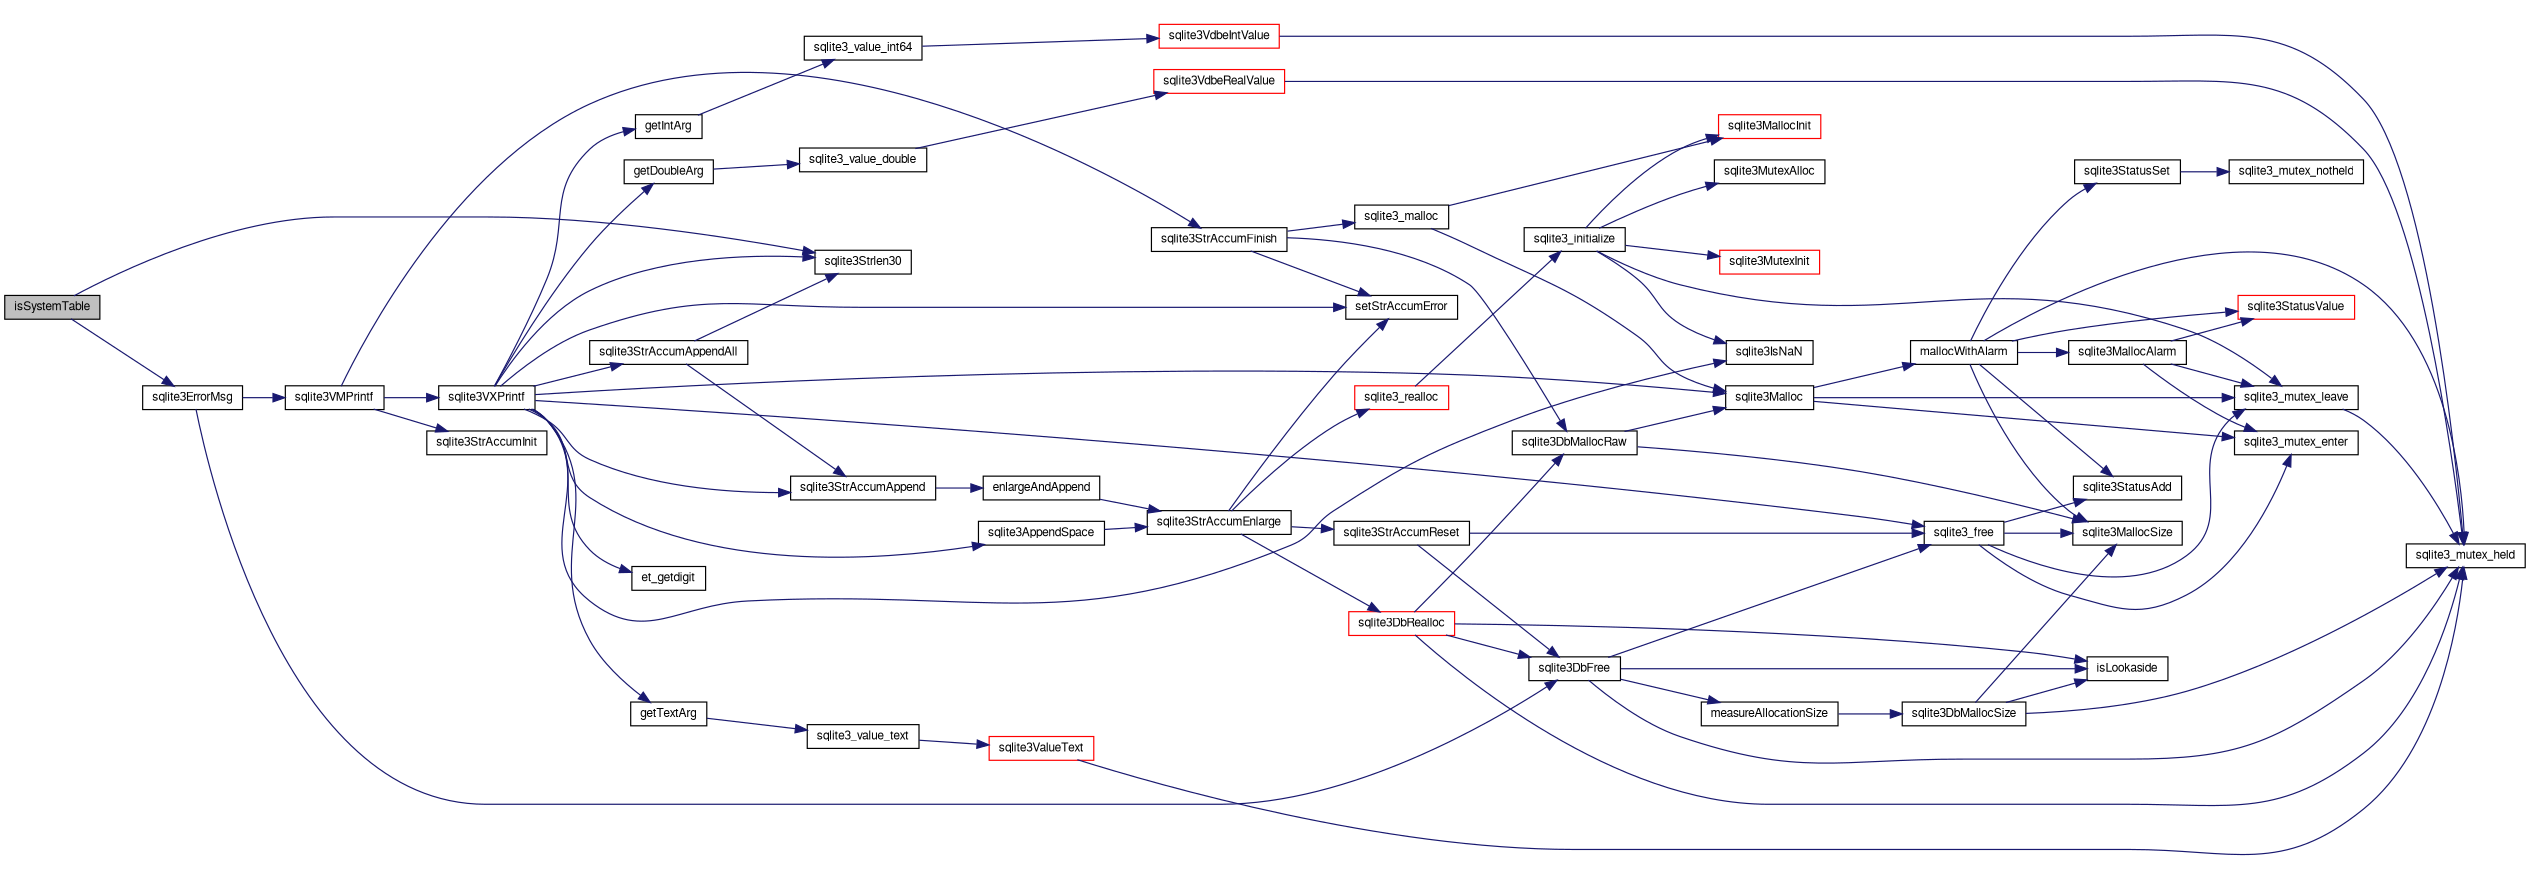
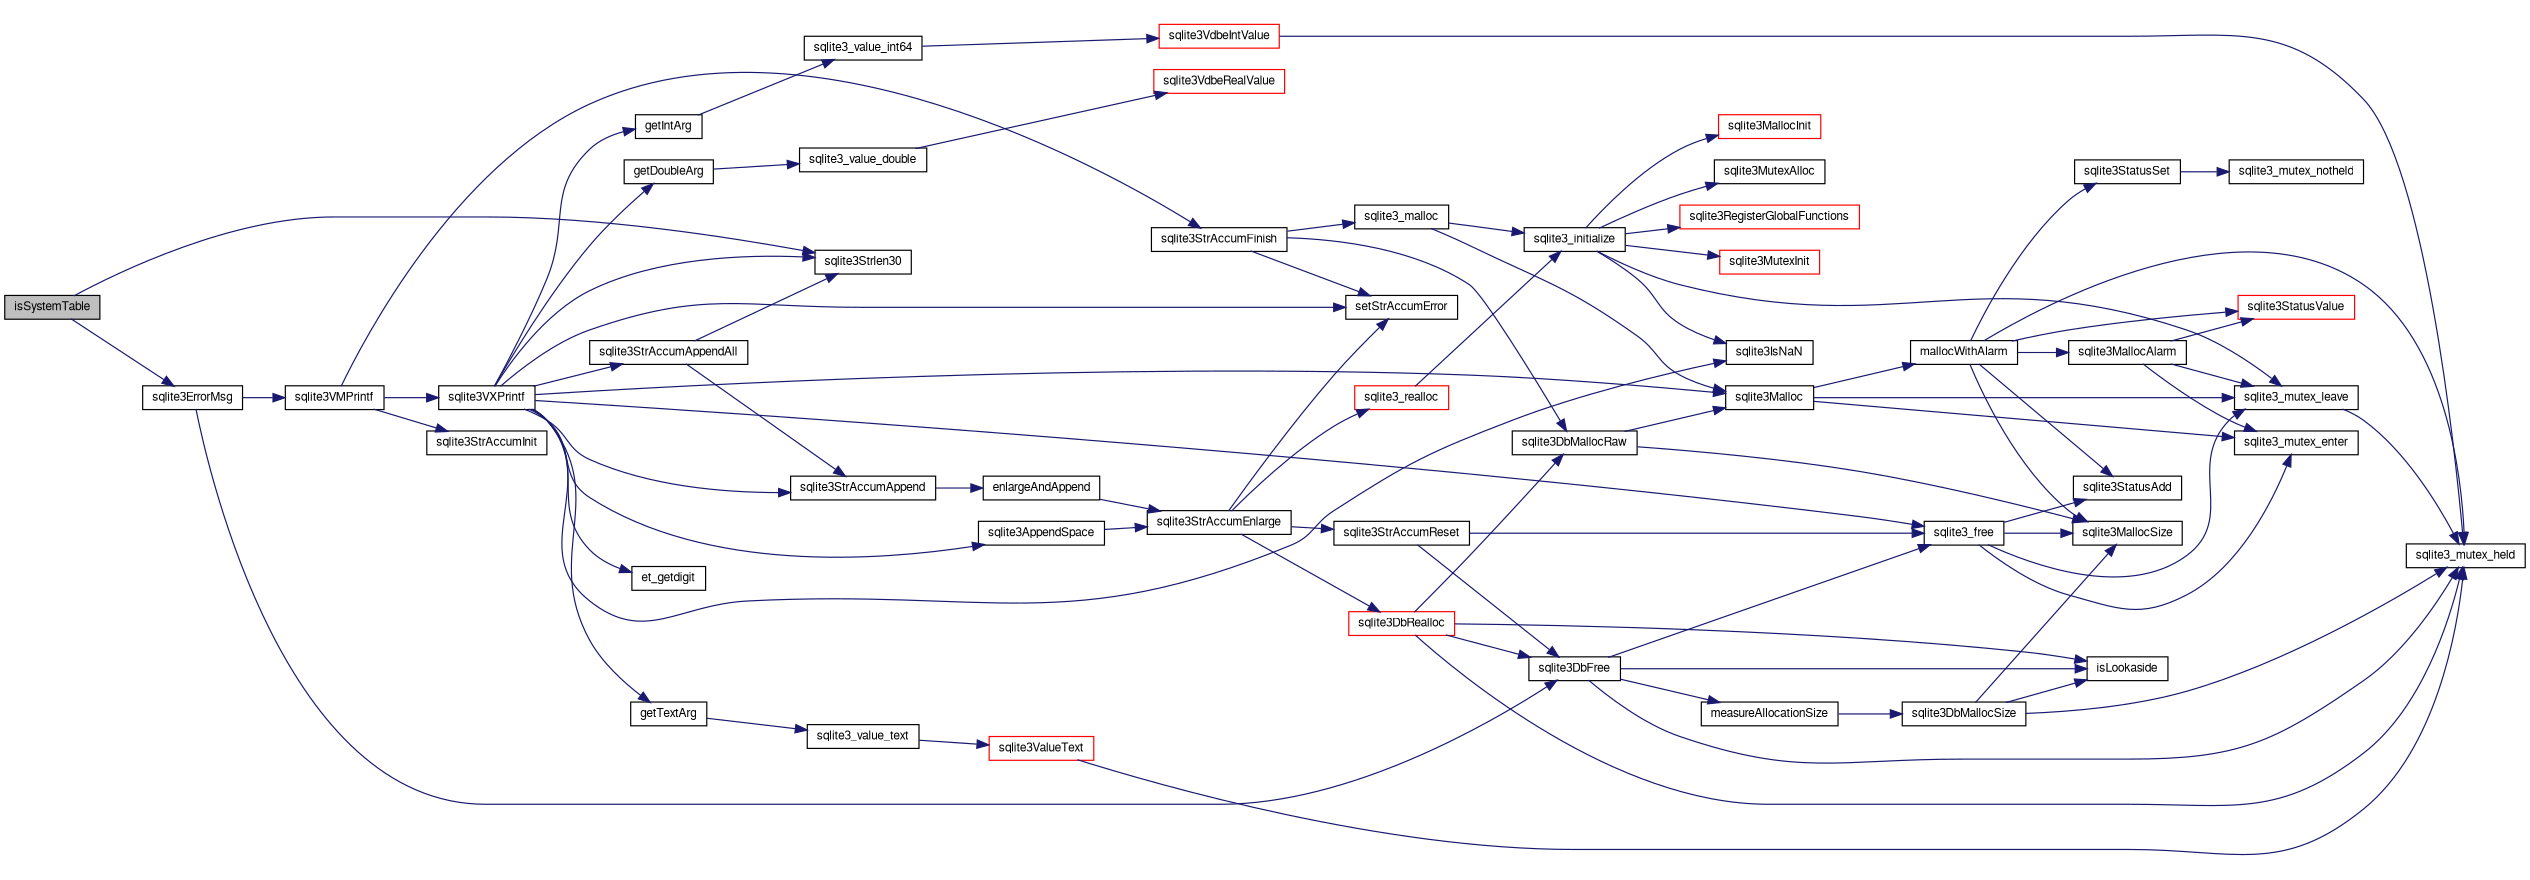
edge "sqlite3VdbeRealValue" -> "sqlite3_mutex_held": removed
edge "sqlite3_malloc" -> "sqlite3MallocInit": now "sqlite3_malloc" -> "sqlite3_initialize"
node "sqlite3RegisterGlobalFunctions": added
